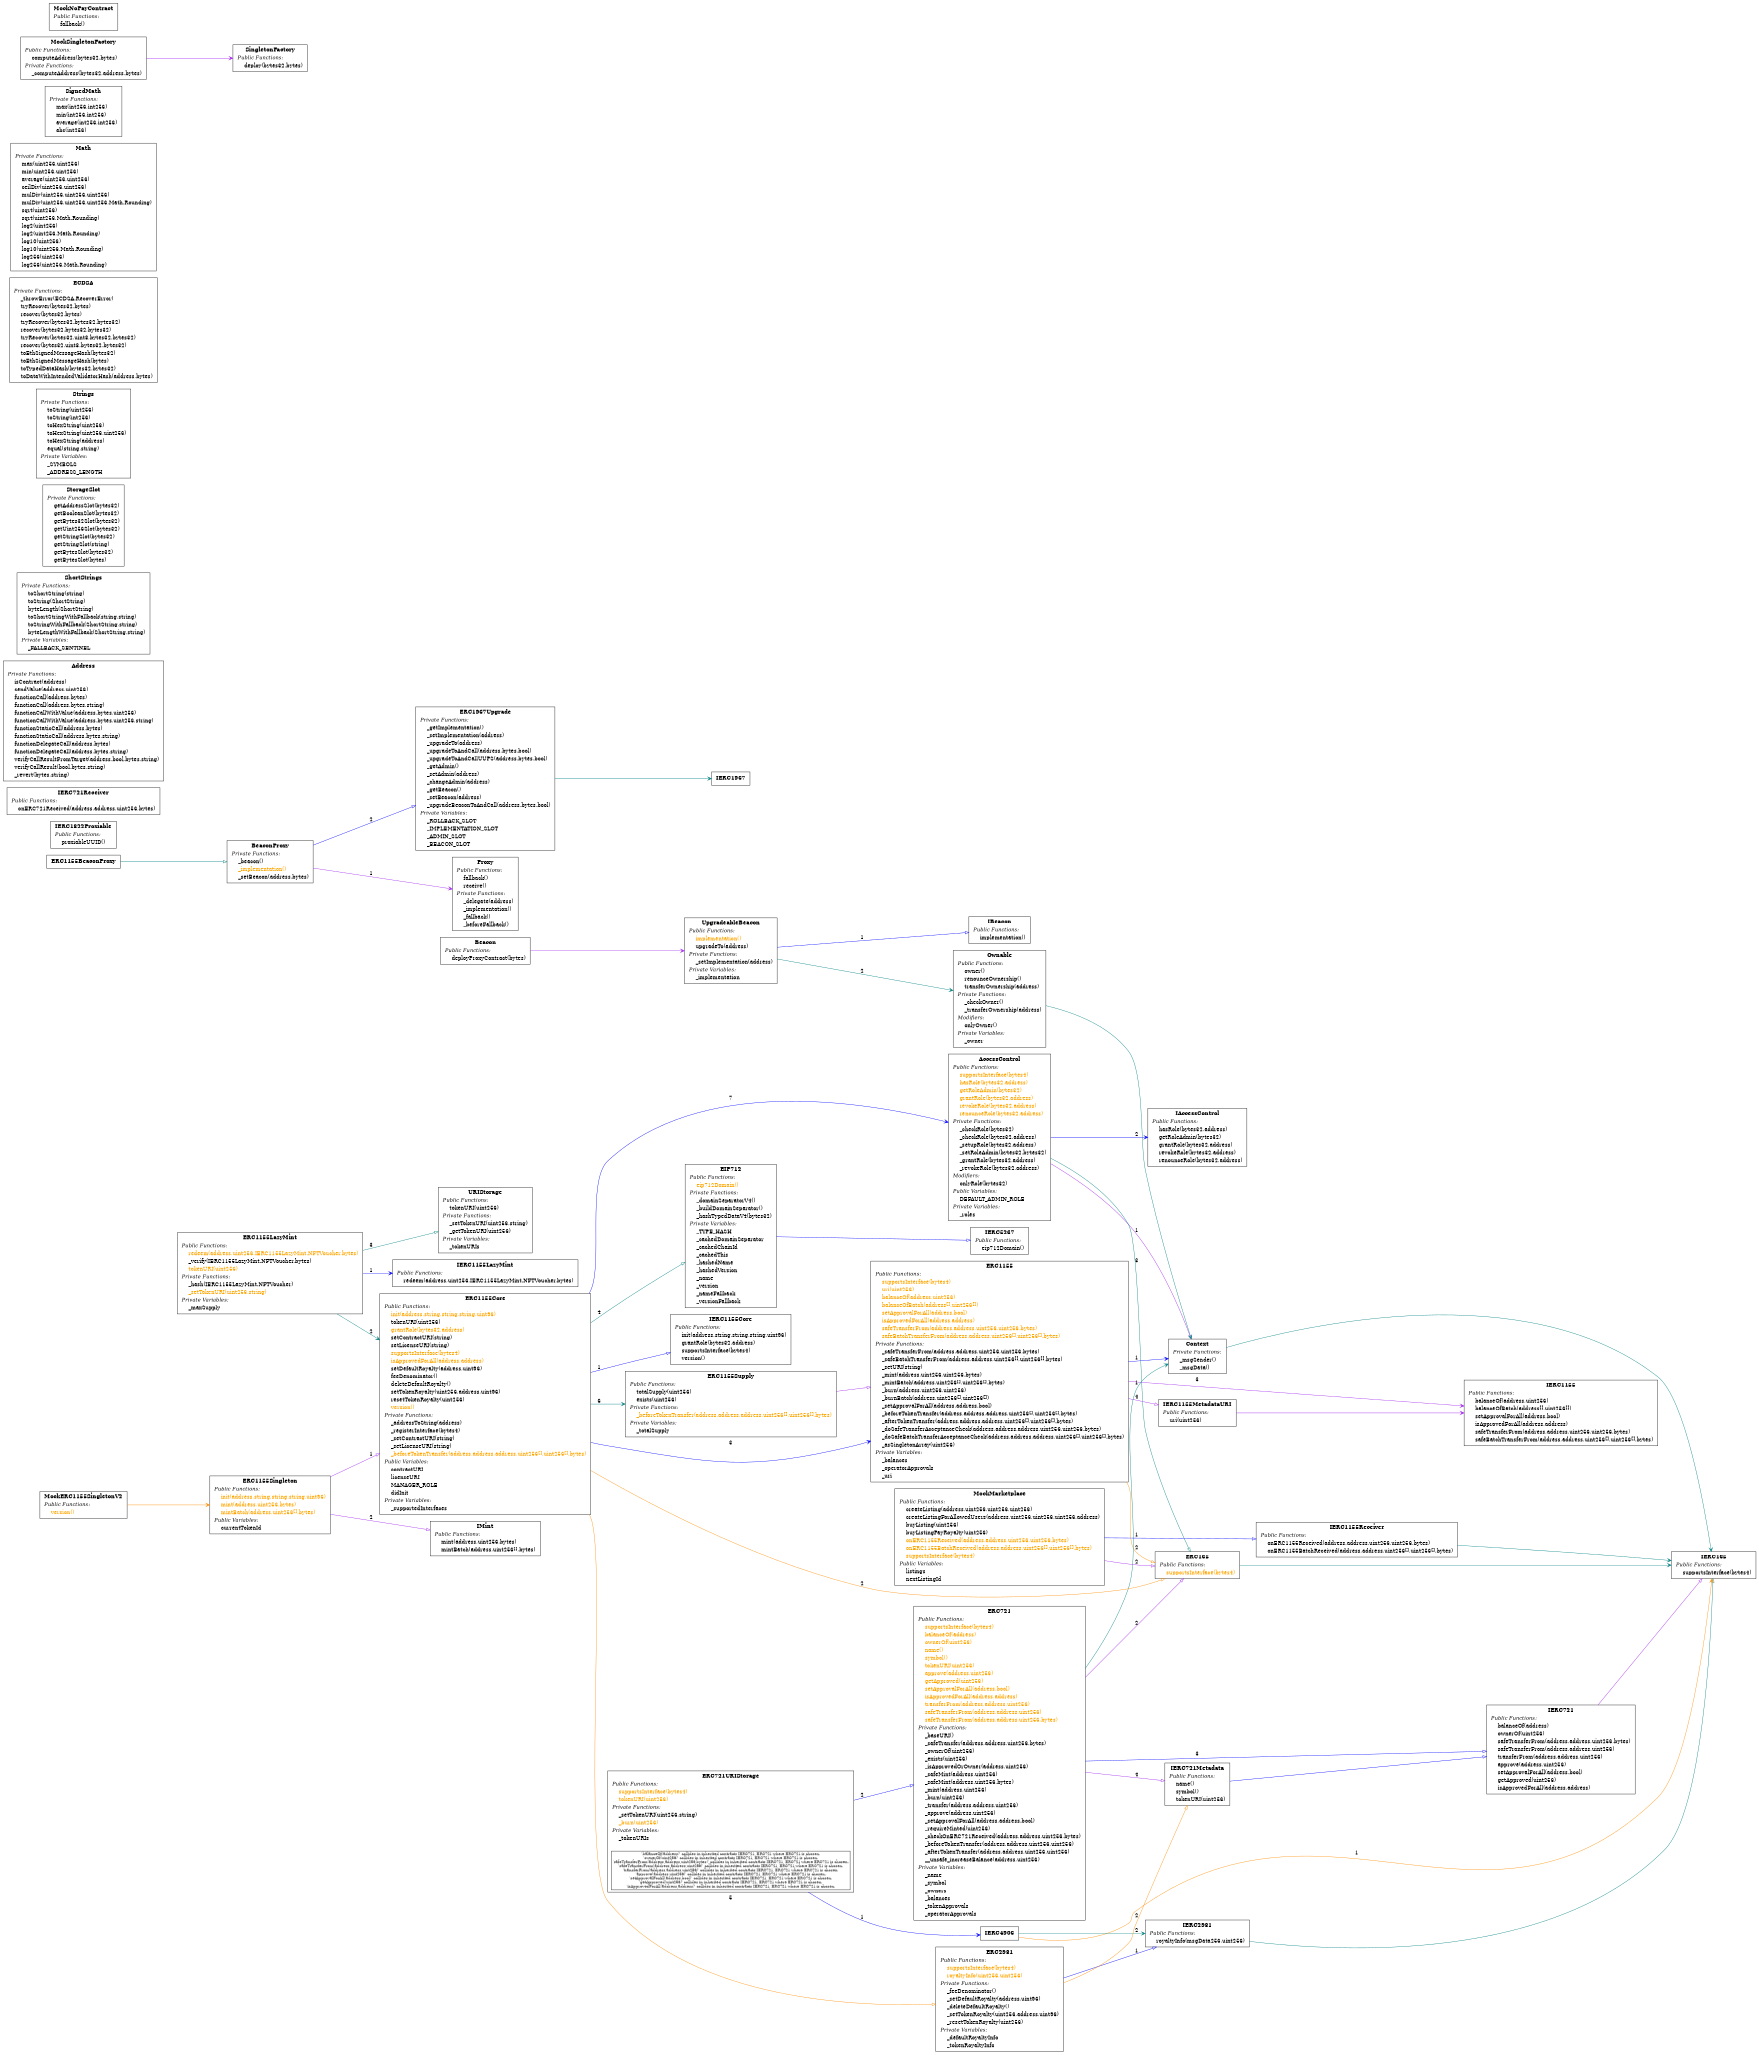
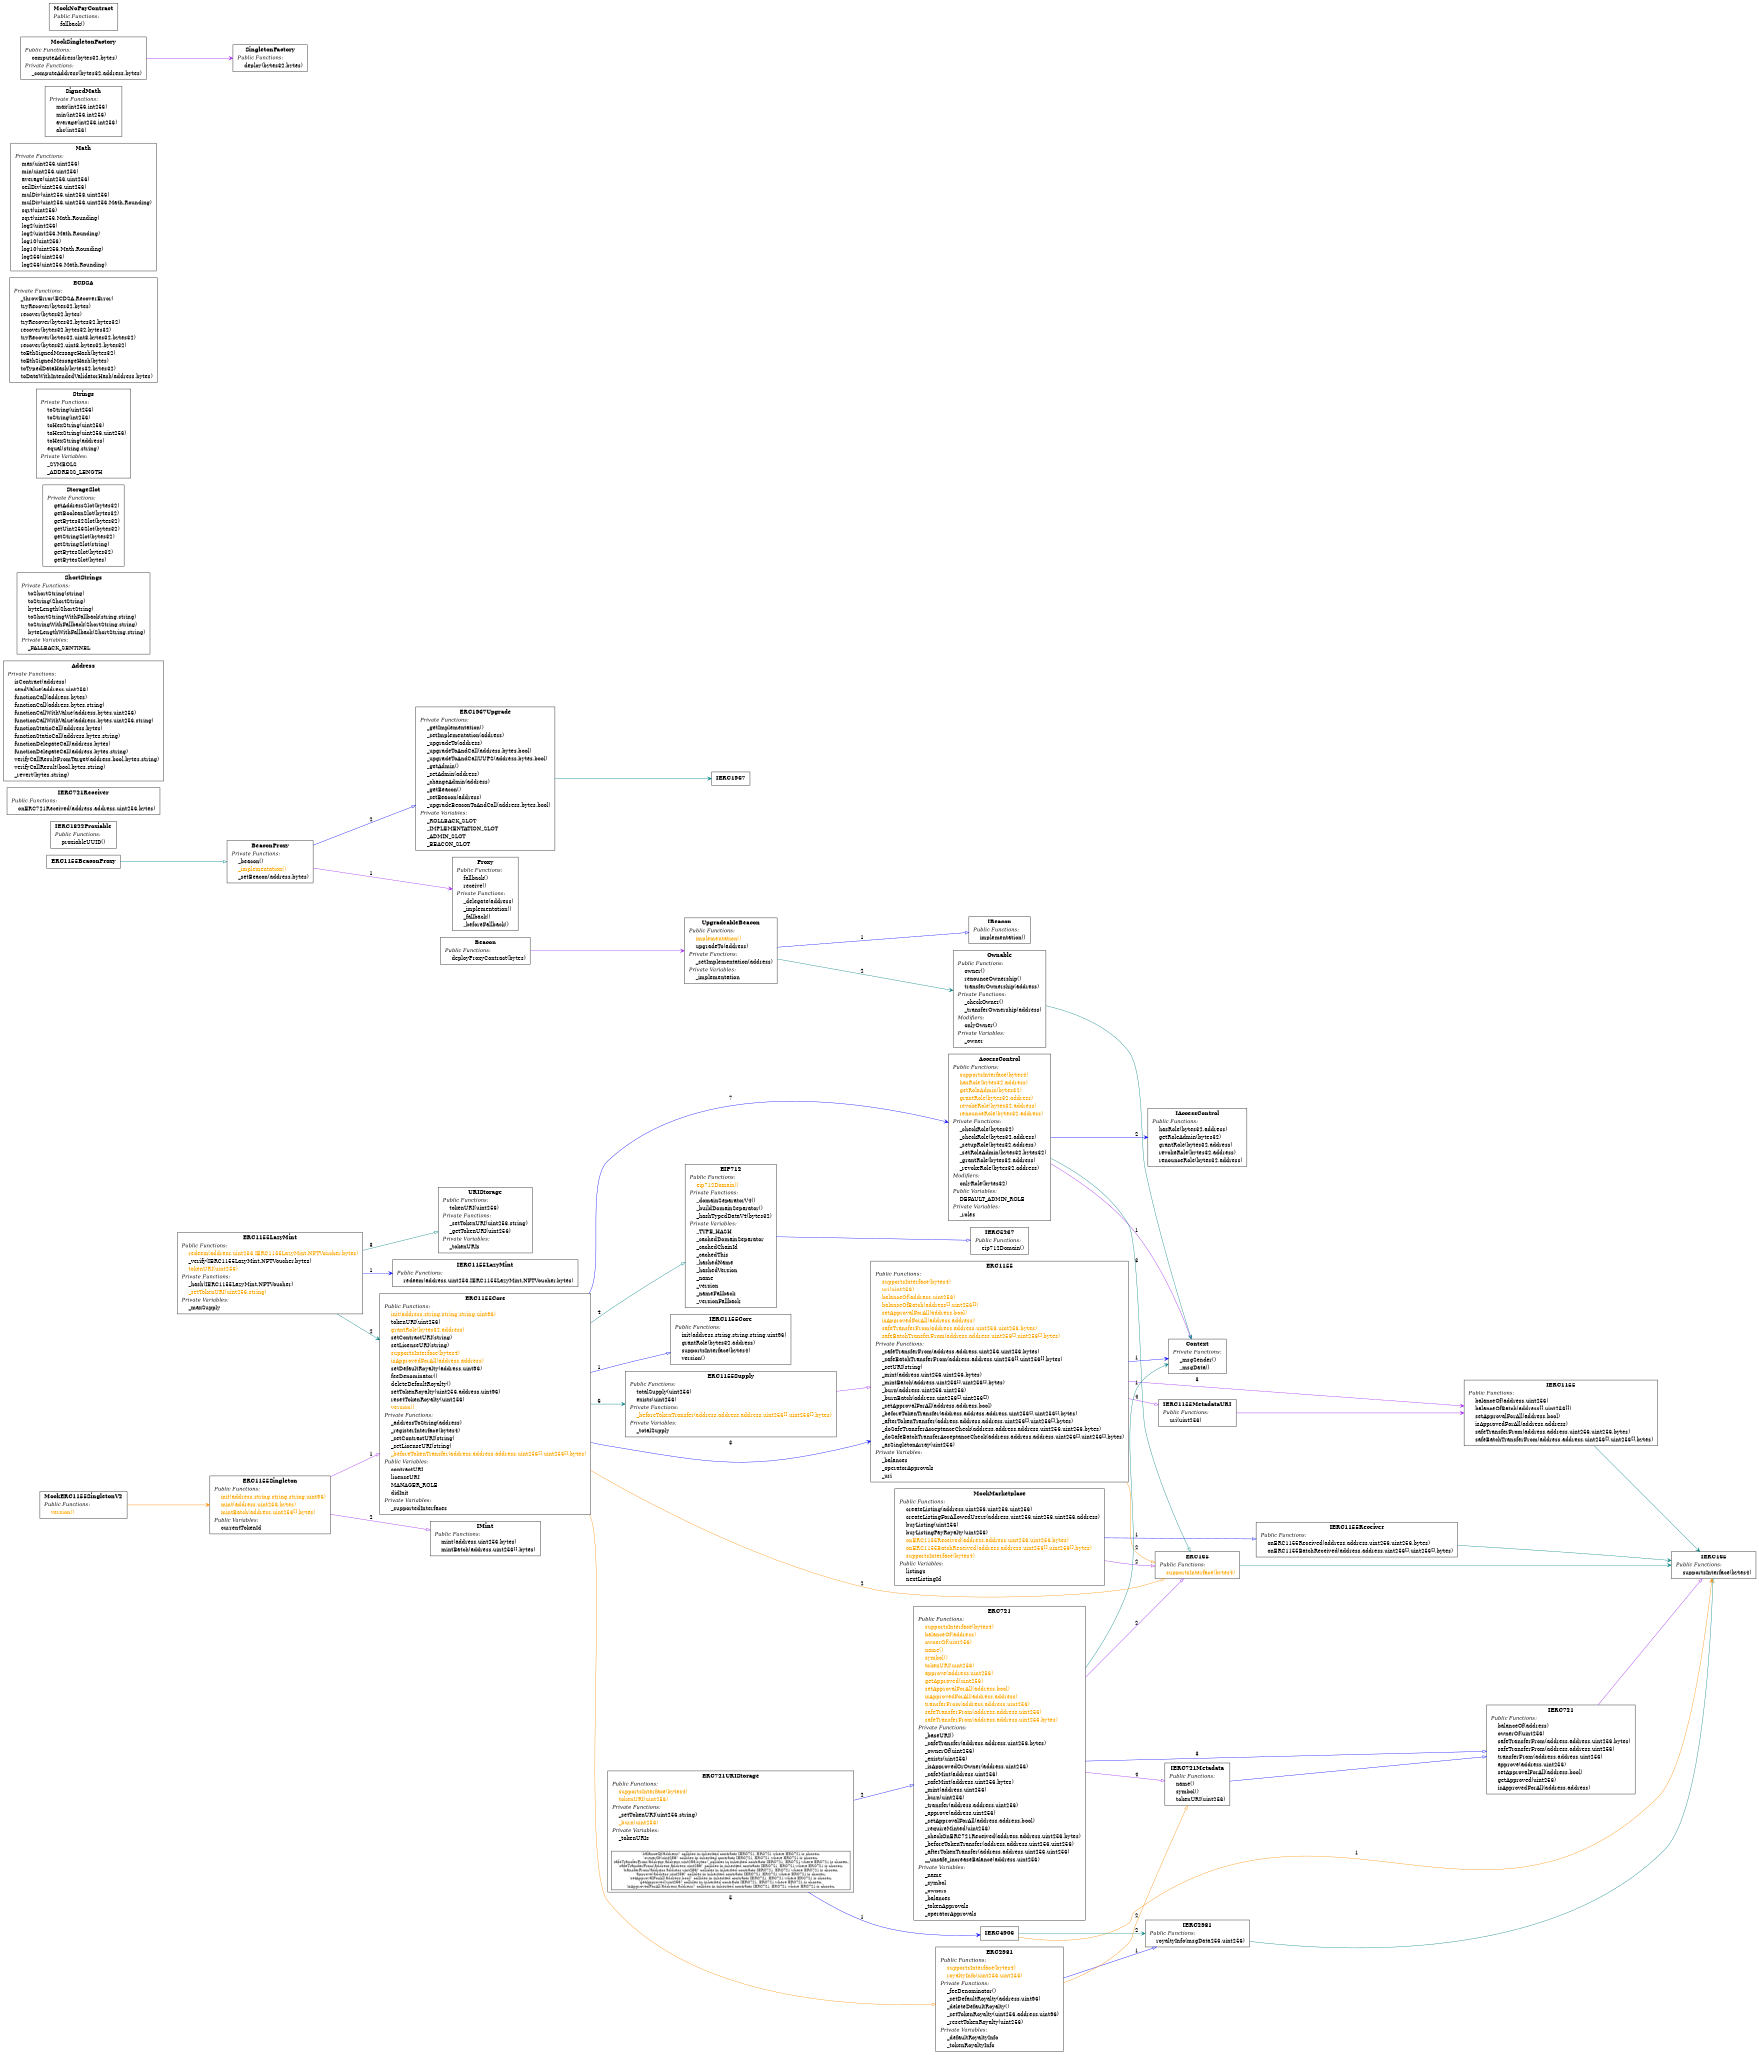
node "Math": text "mulDiv(uint256,uint256,uint256)" -> "mulDiv(uint256,uint258,uint256)"
edge "Context" -> "IERC165": now "IERC1155" -> "IERC165"
